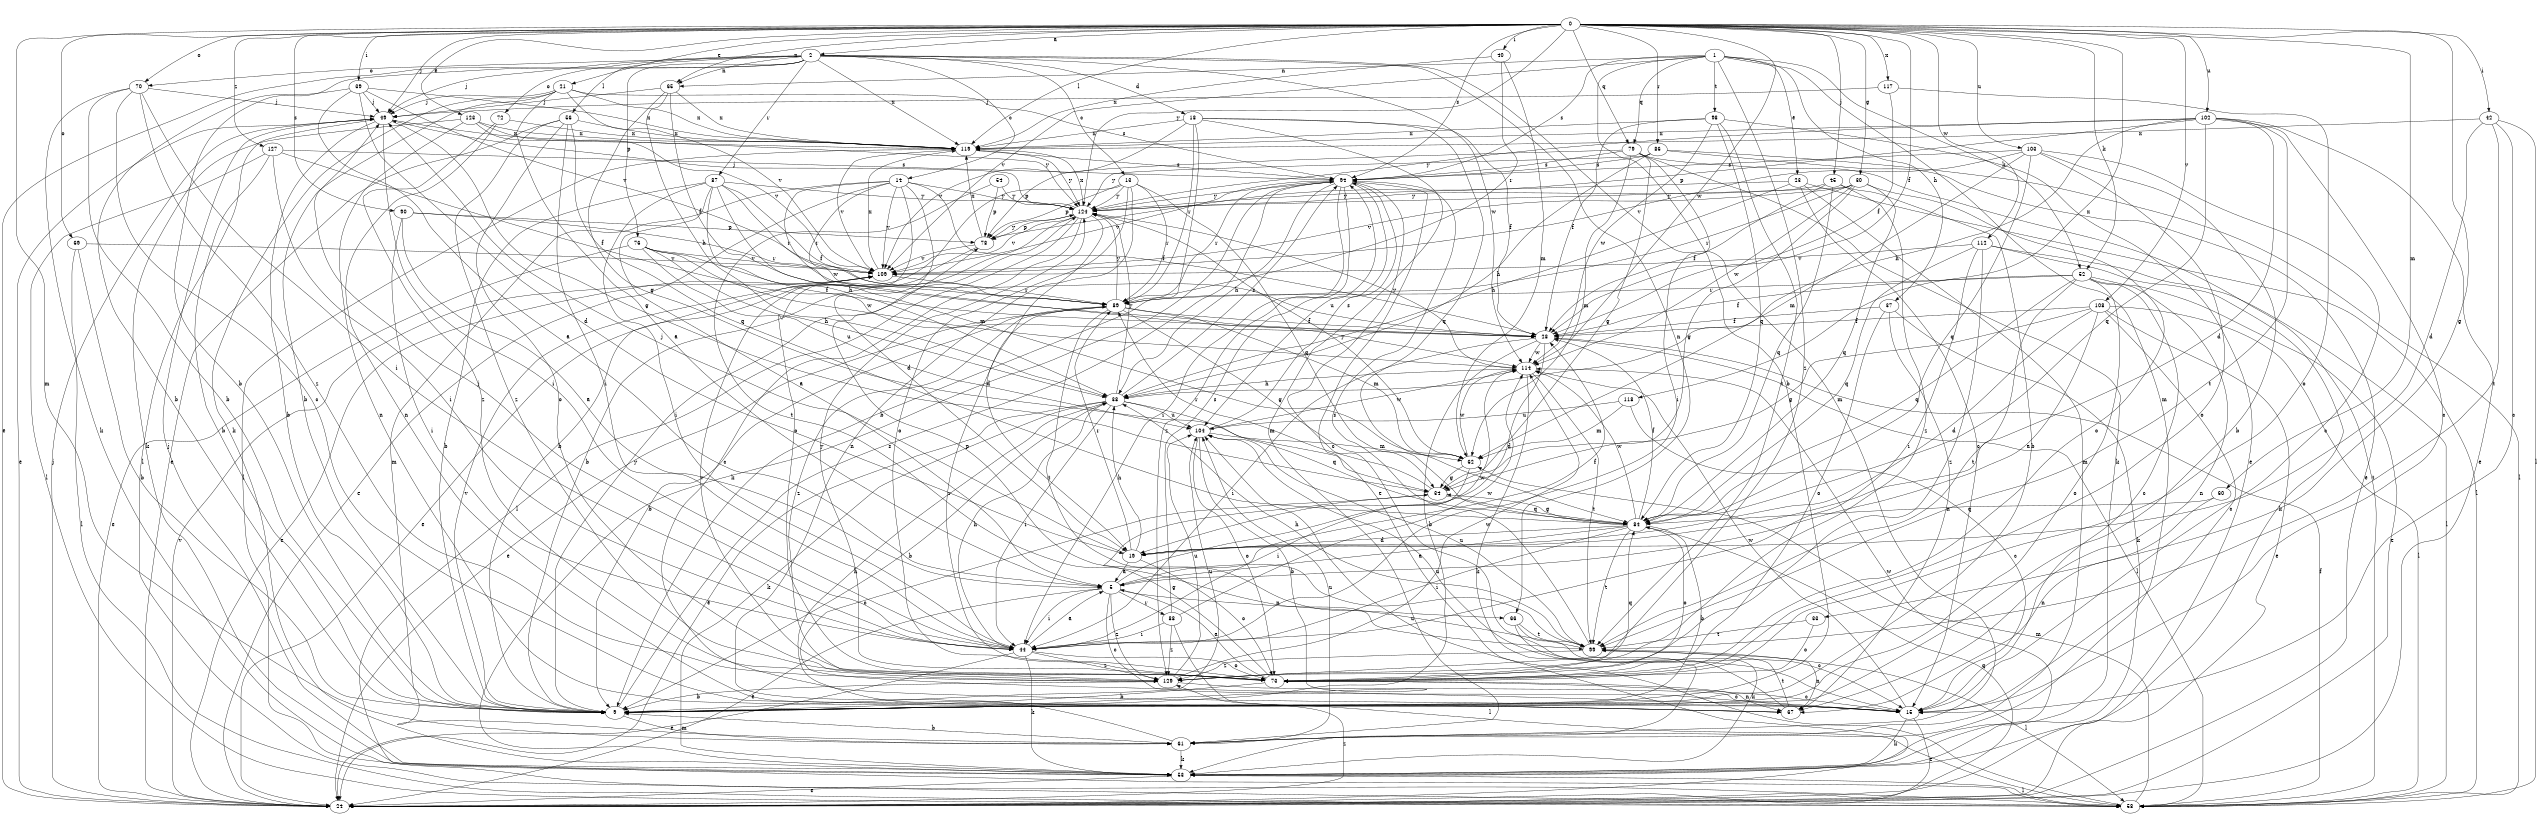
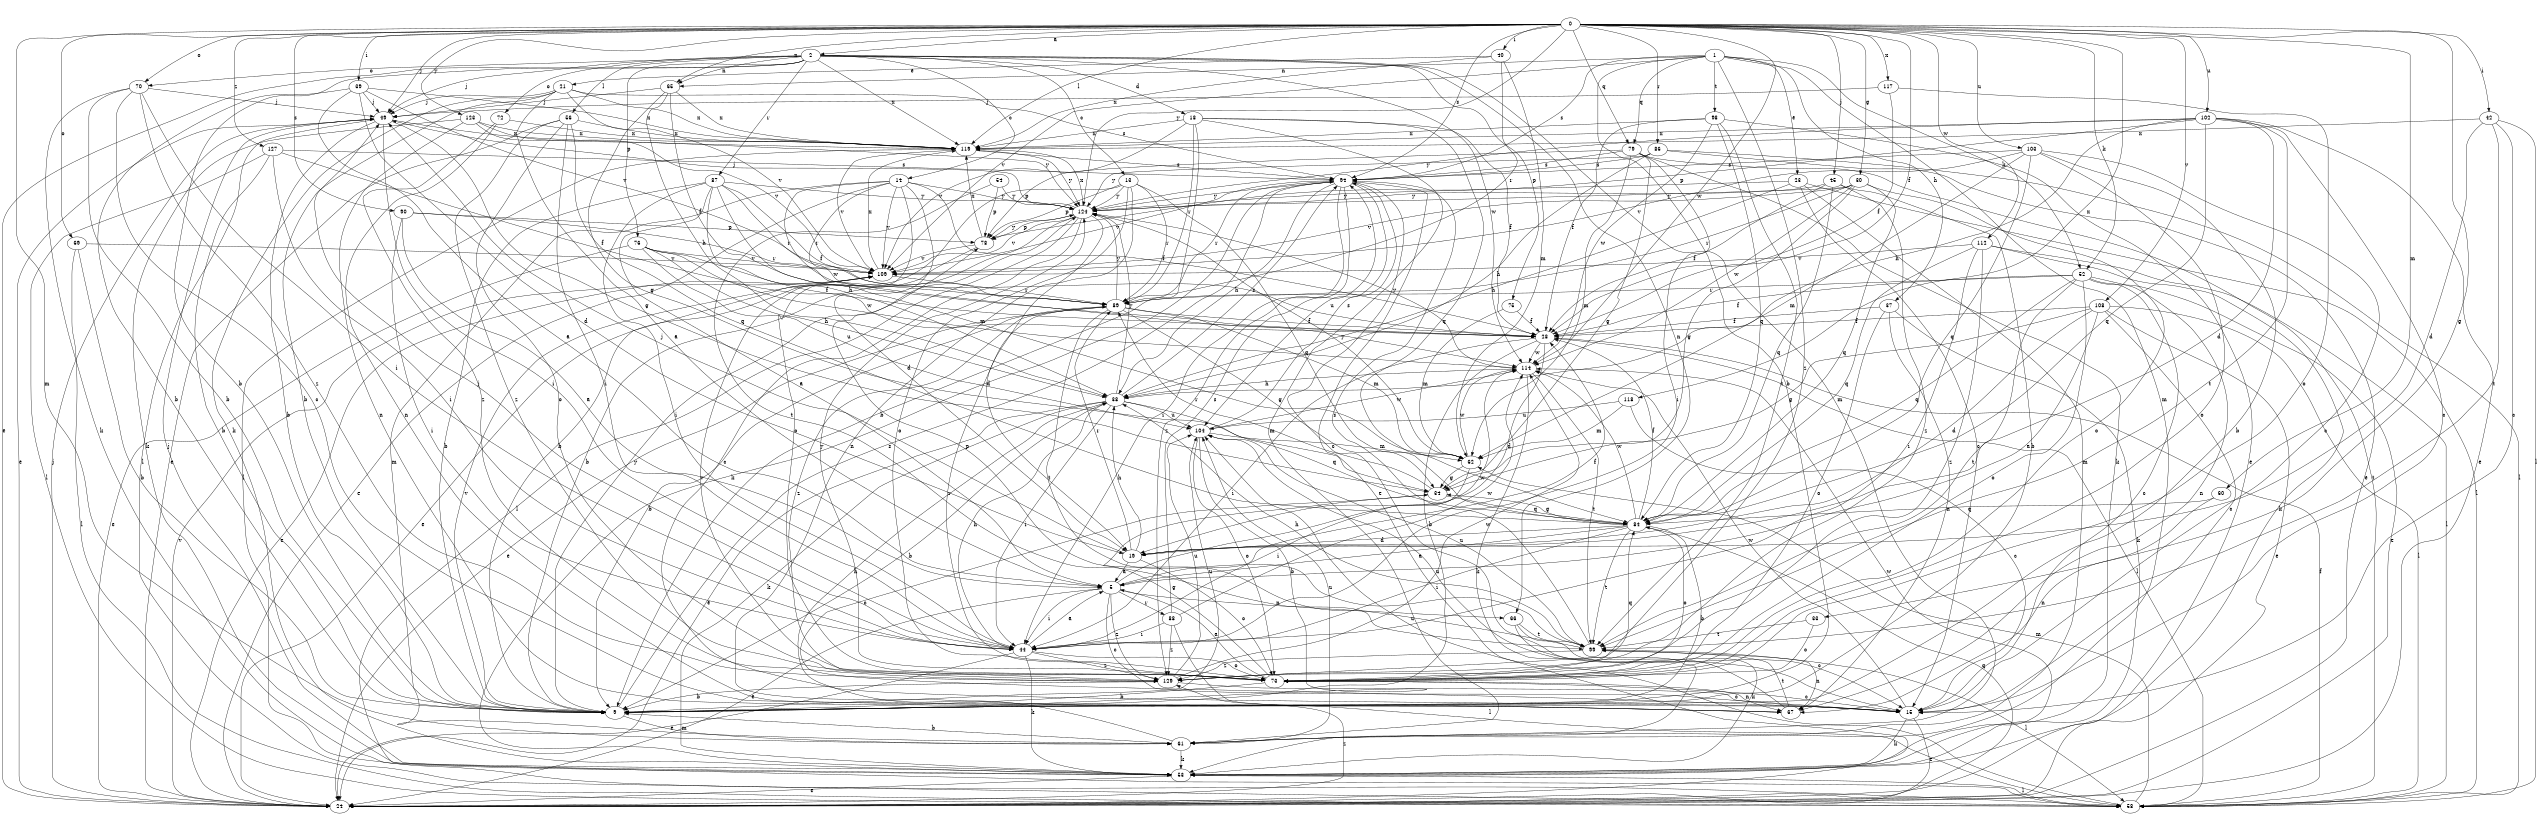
edge "0" -> "21": now "40" -> "21"
edge "0" -> "123": label "e" -> "y"
node "75": added
edge "52" -> "9": now "52" -> "73"
